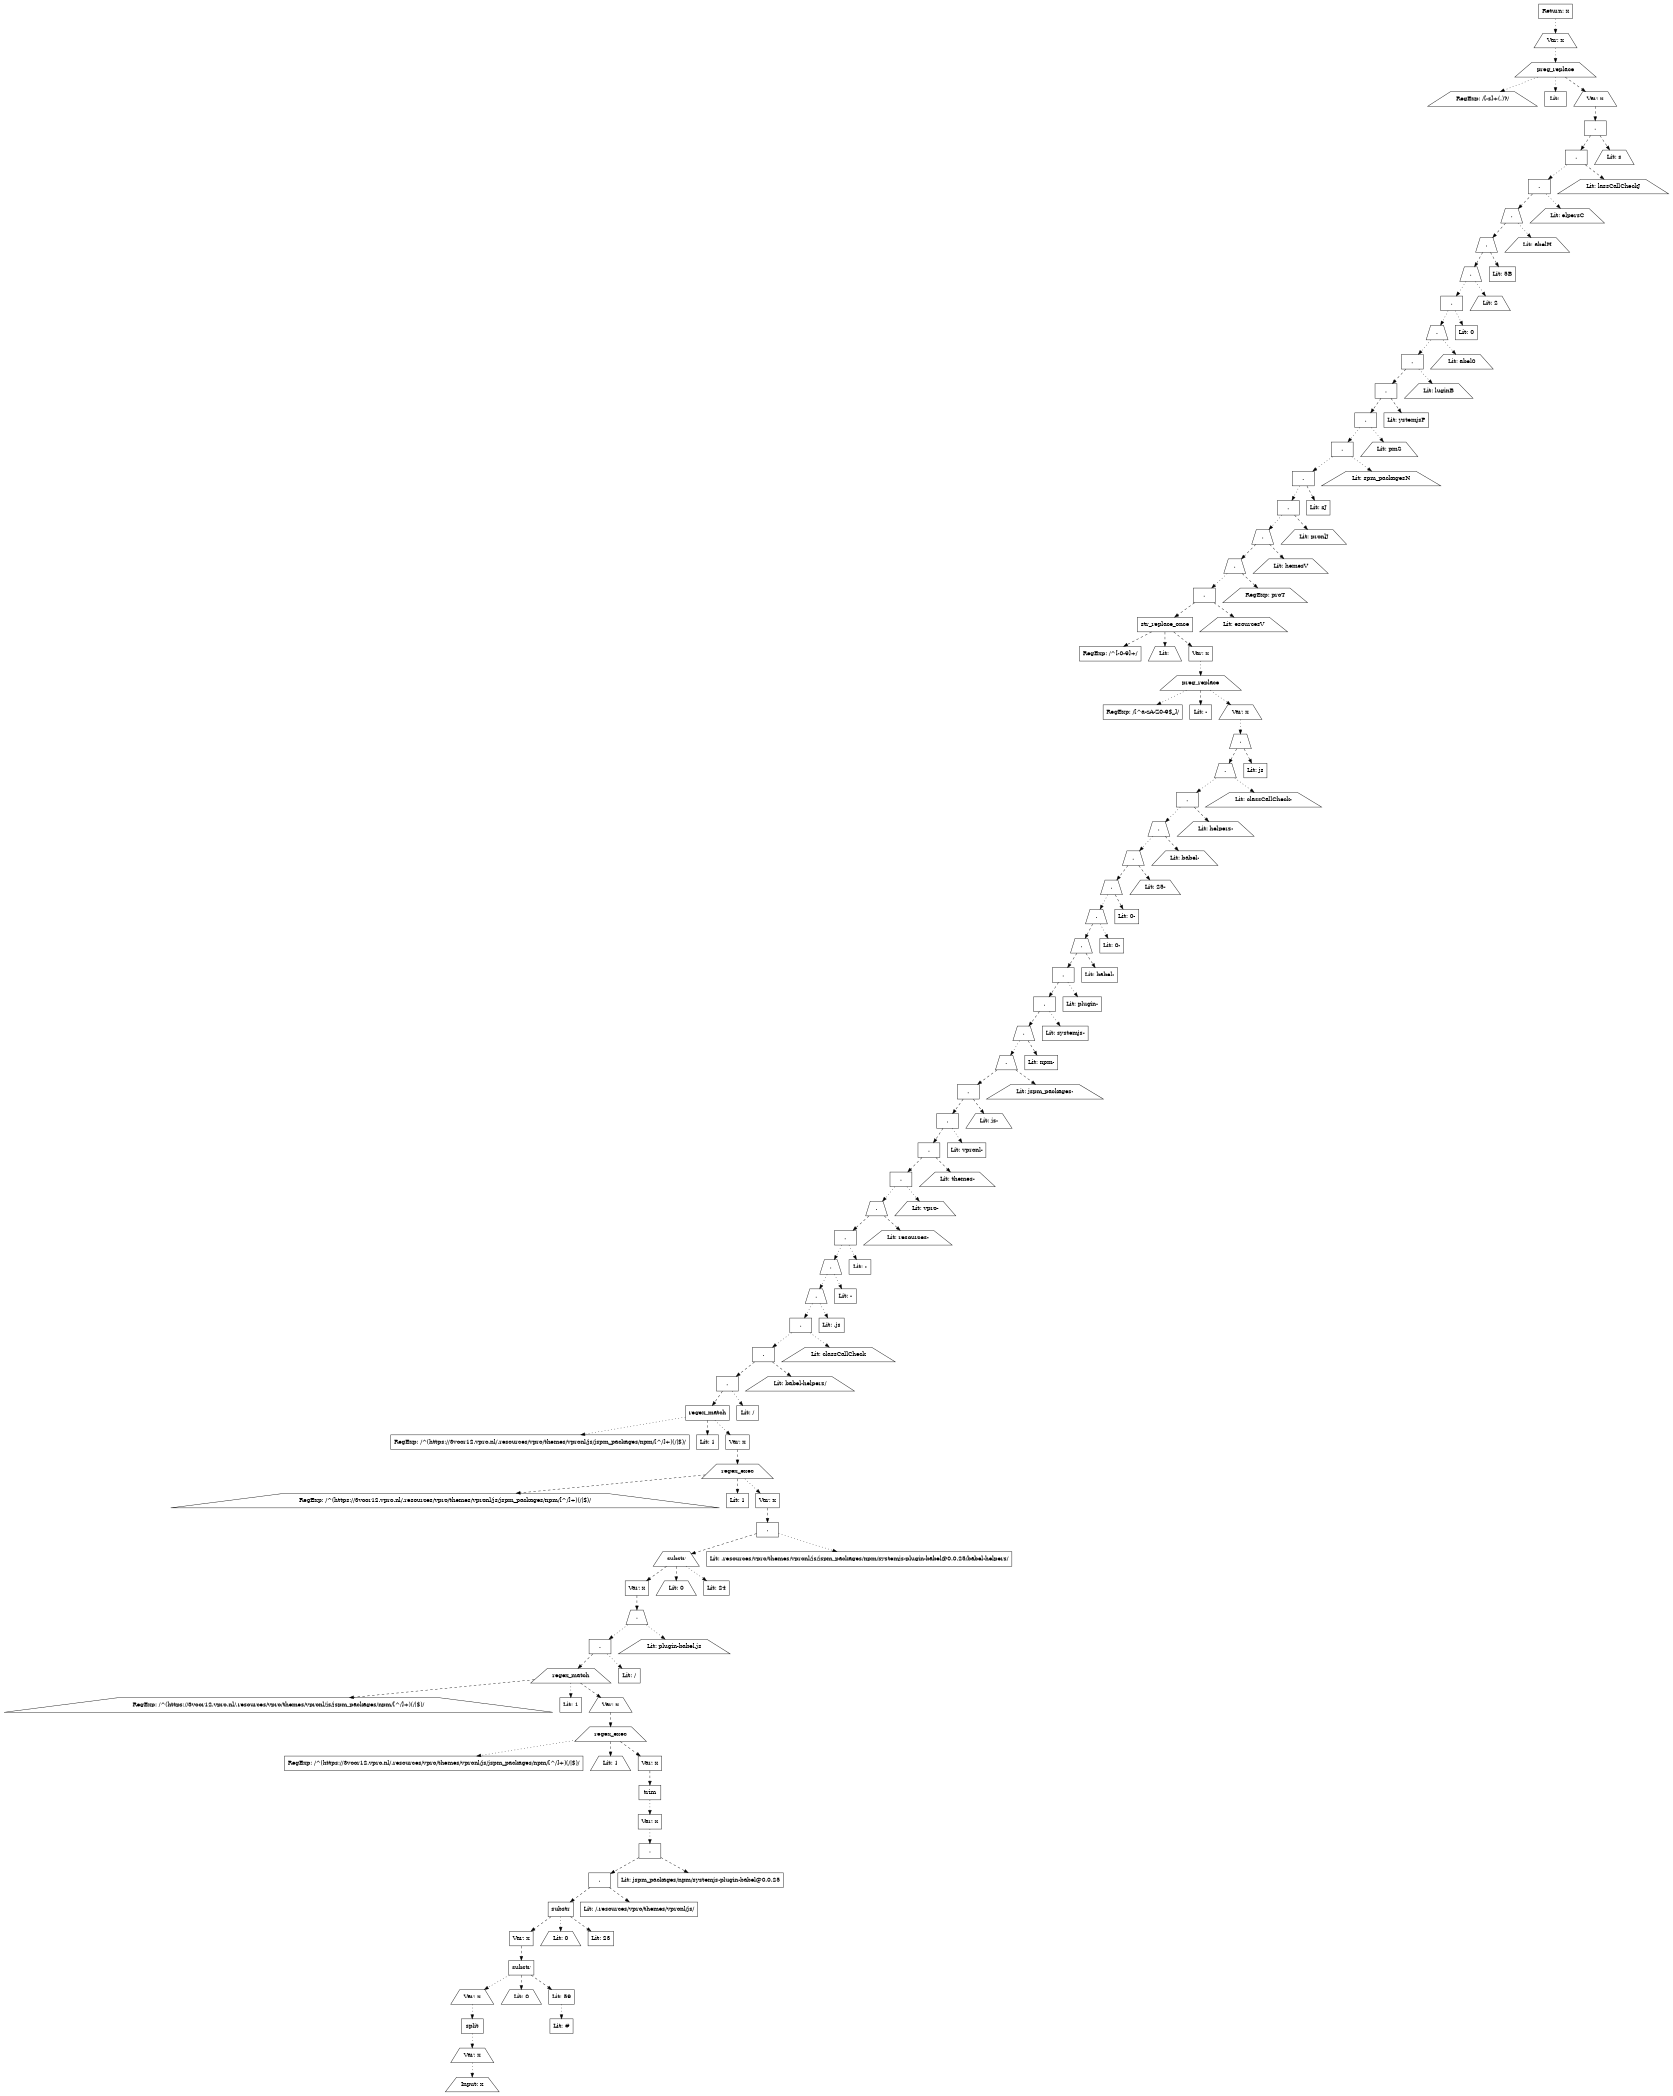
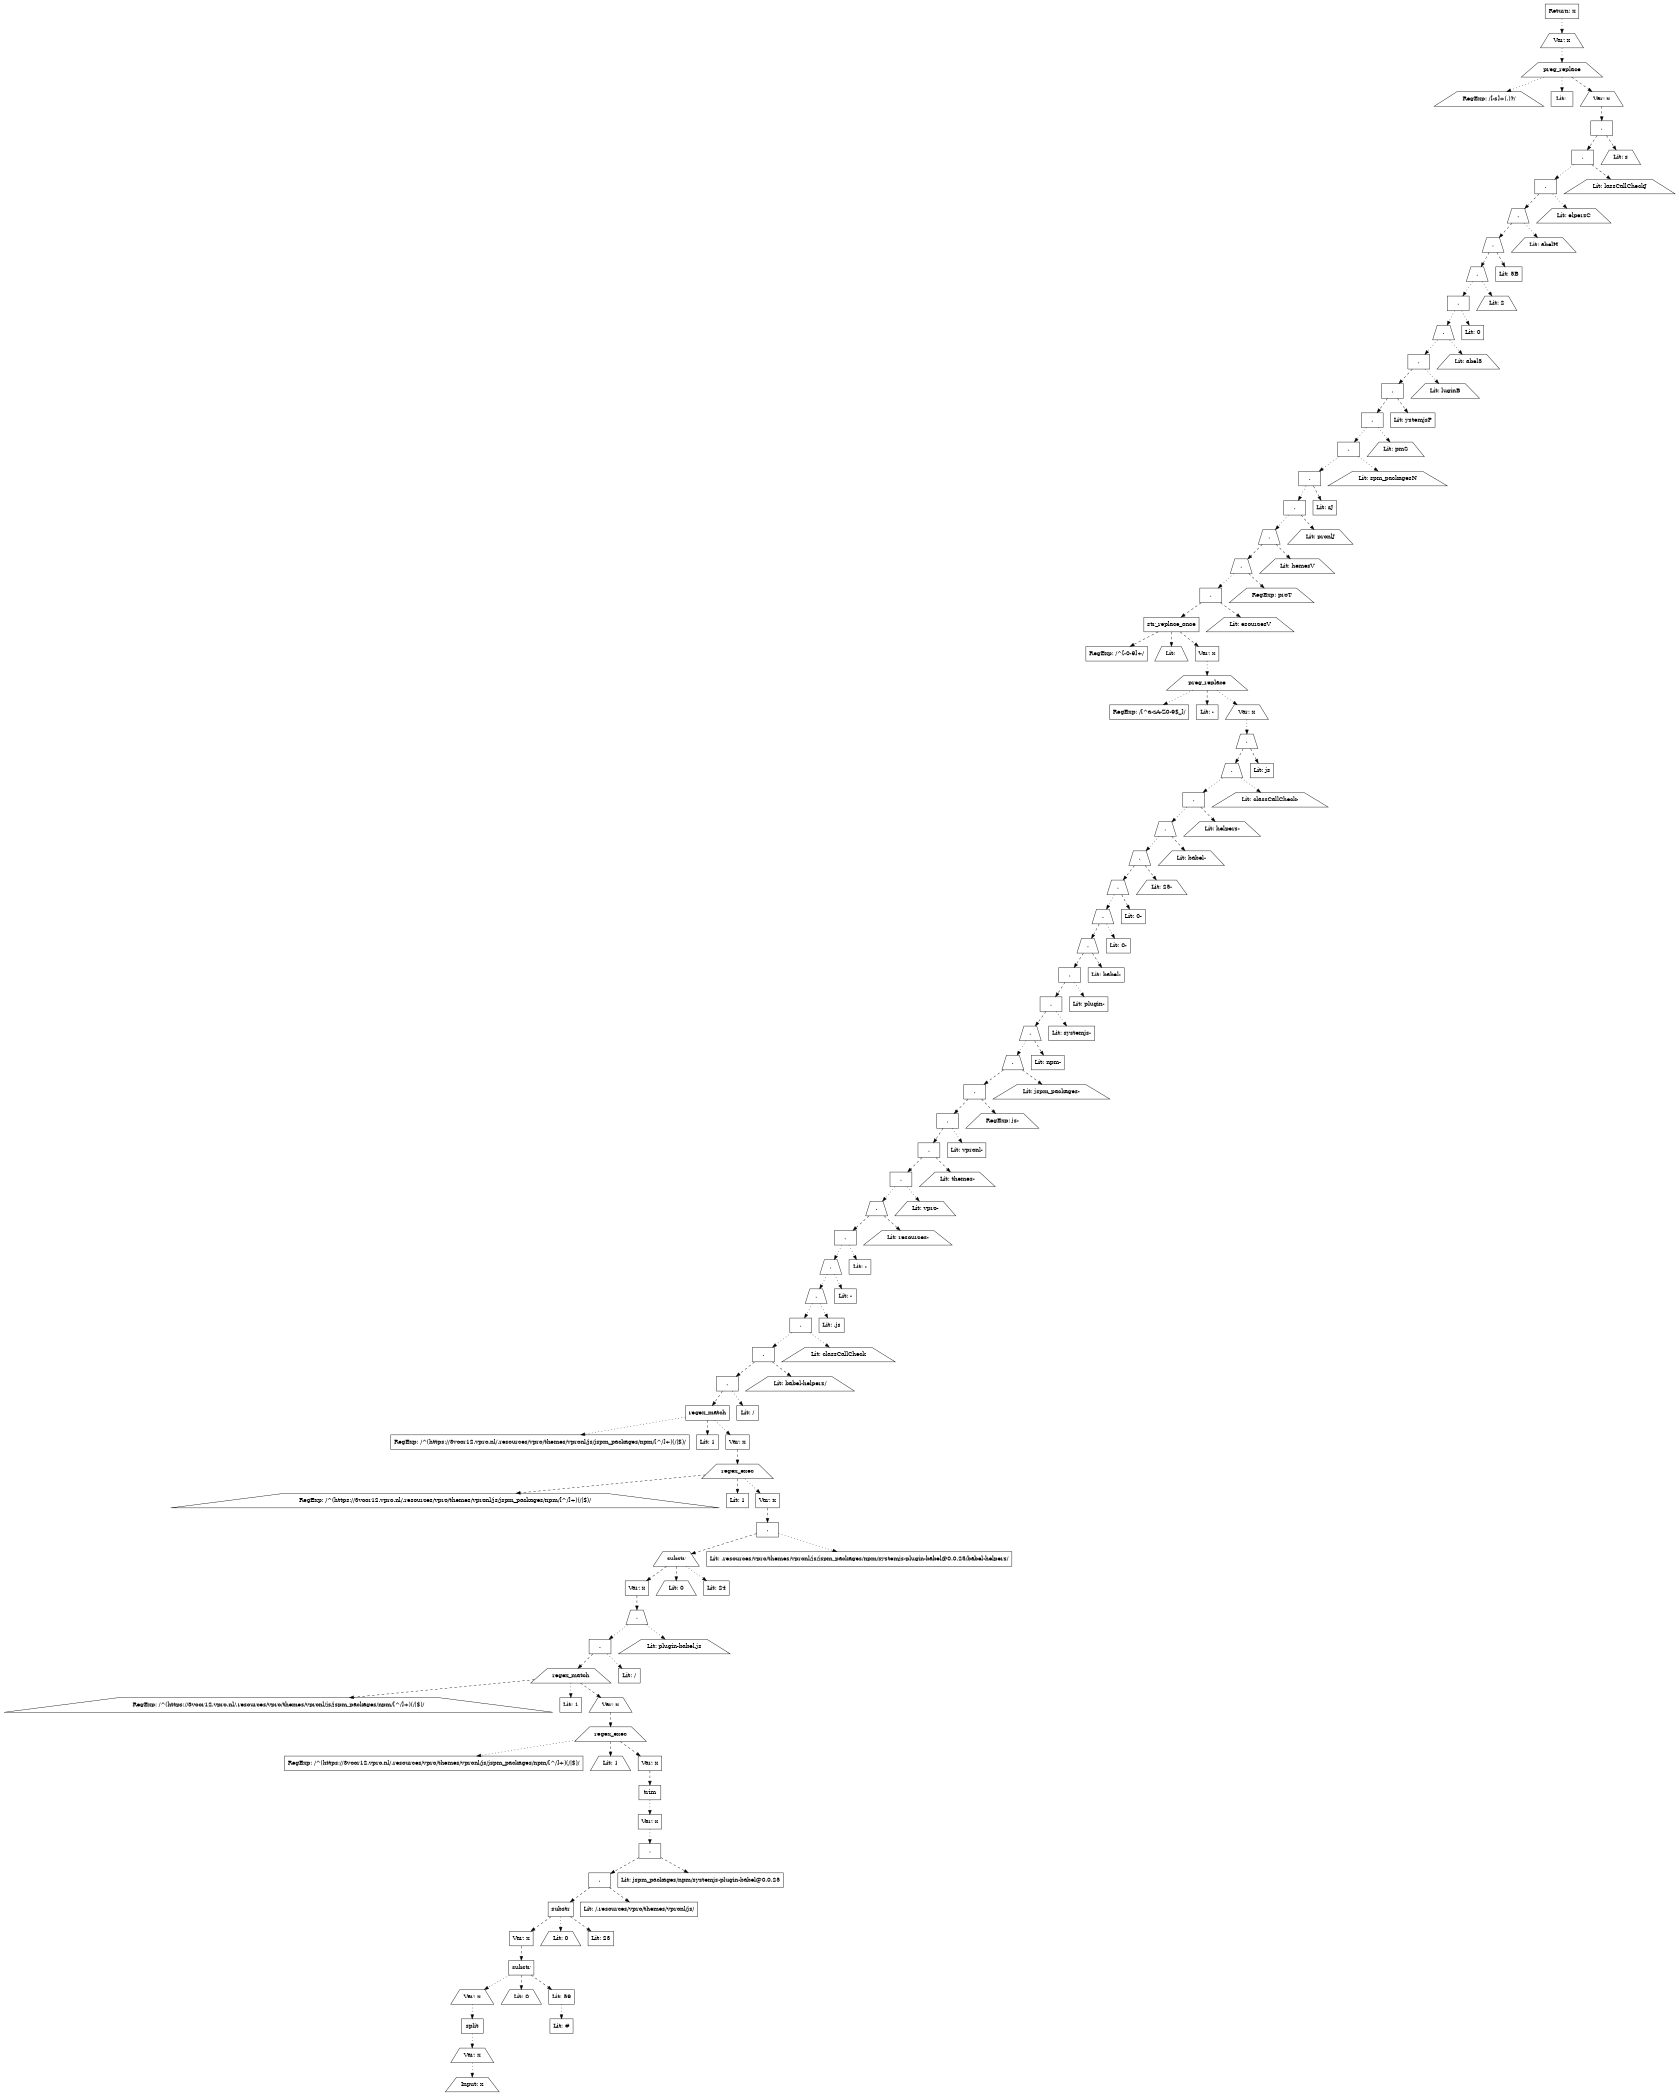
node "Lit: abel0": label "Lit: abel0" -> "Lit: abel5"
node "Lit: js-": label "Lit: js-" -> "RegExp: js-"
